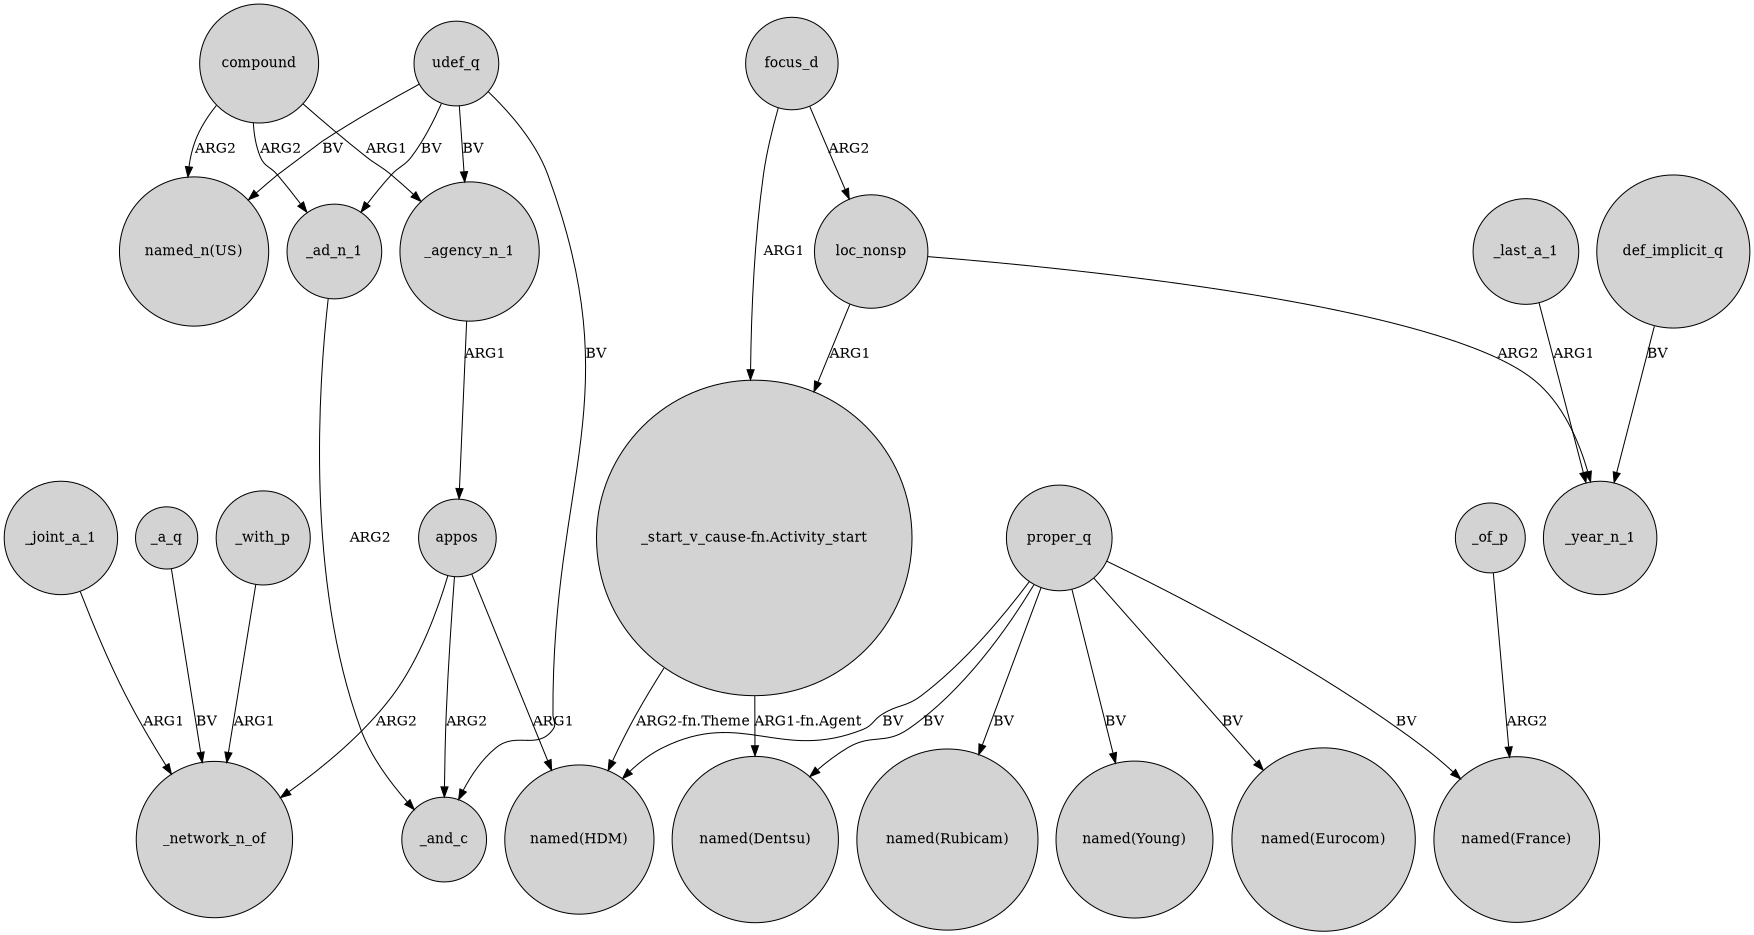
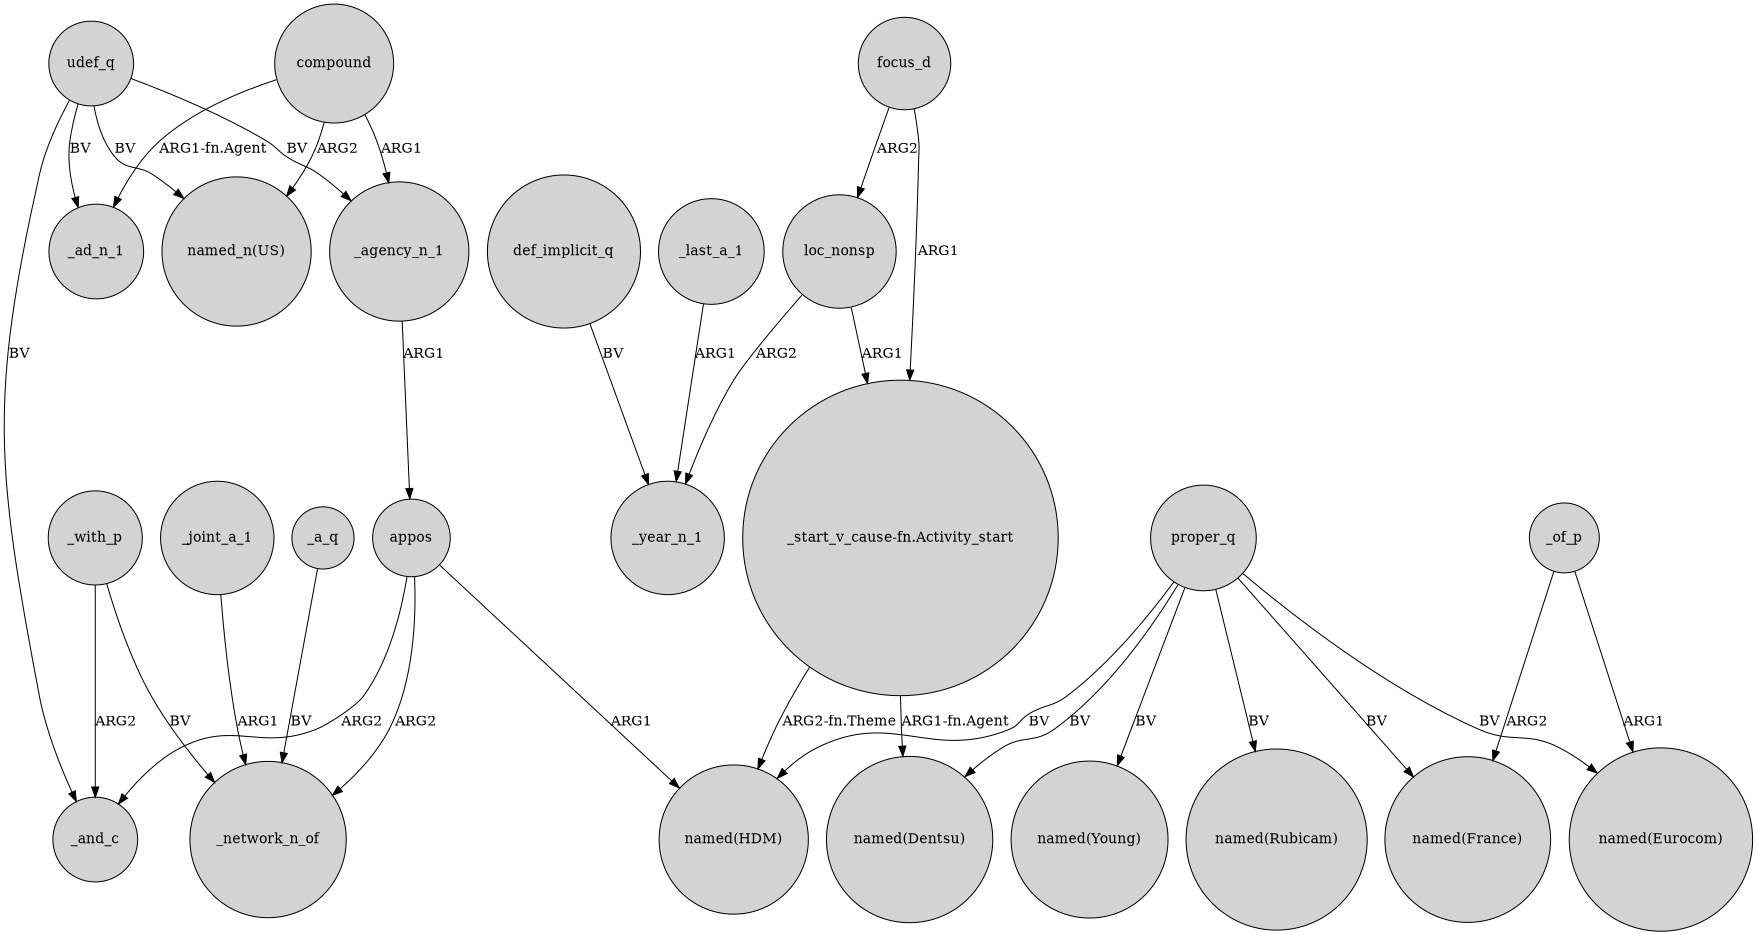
edge "compound" -> "_ad_n_1": label "ARG2" -> "ARG1-fn.Agent"
edge "_ad_n_1" -> "_and_c": now "_with_p" -> "_and_c"
edge "_of_p" -> "named(Eurocom)": added, label "ARG1"
edge "_with_p" -> "_network_n_of": label "ARG1" -> "BV"
